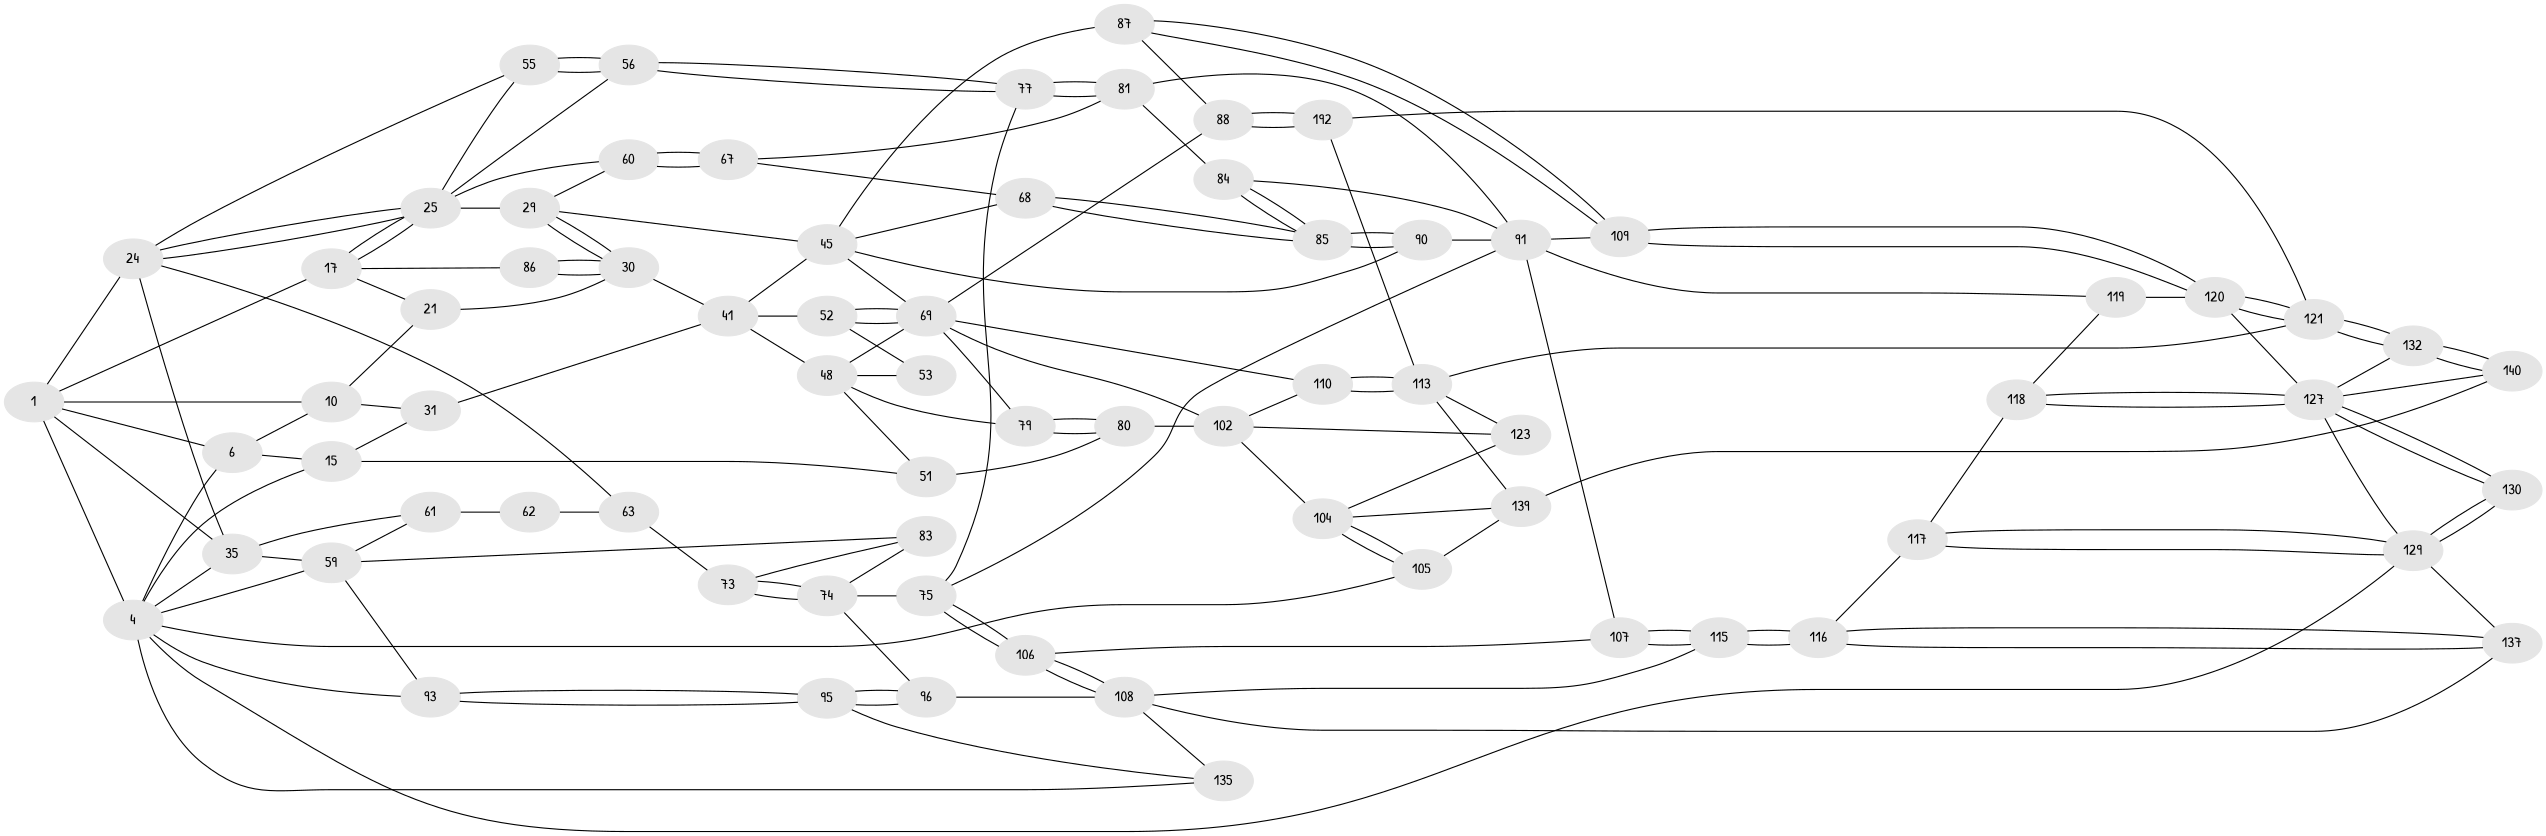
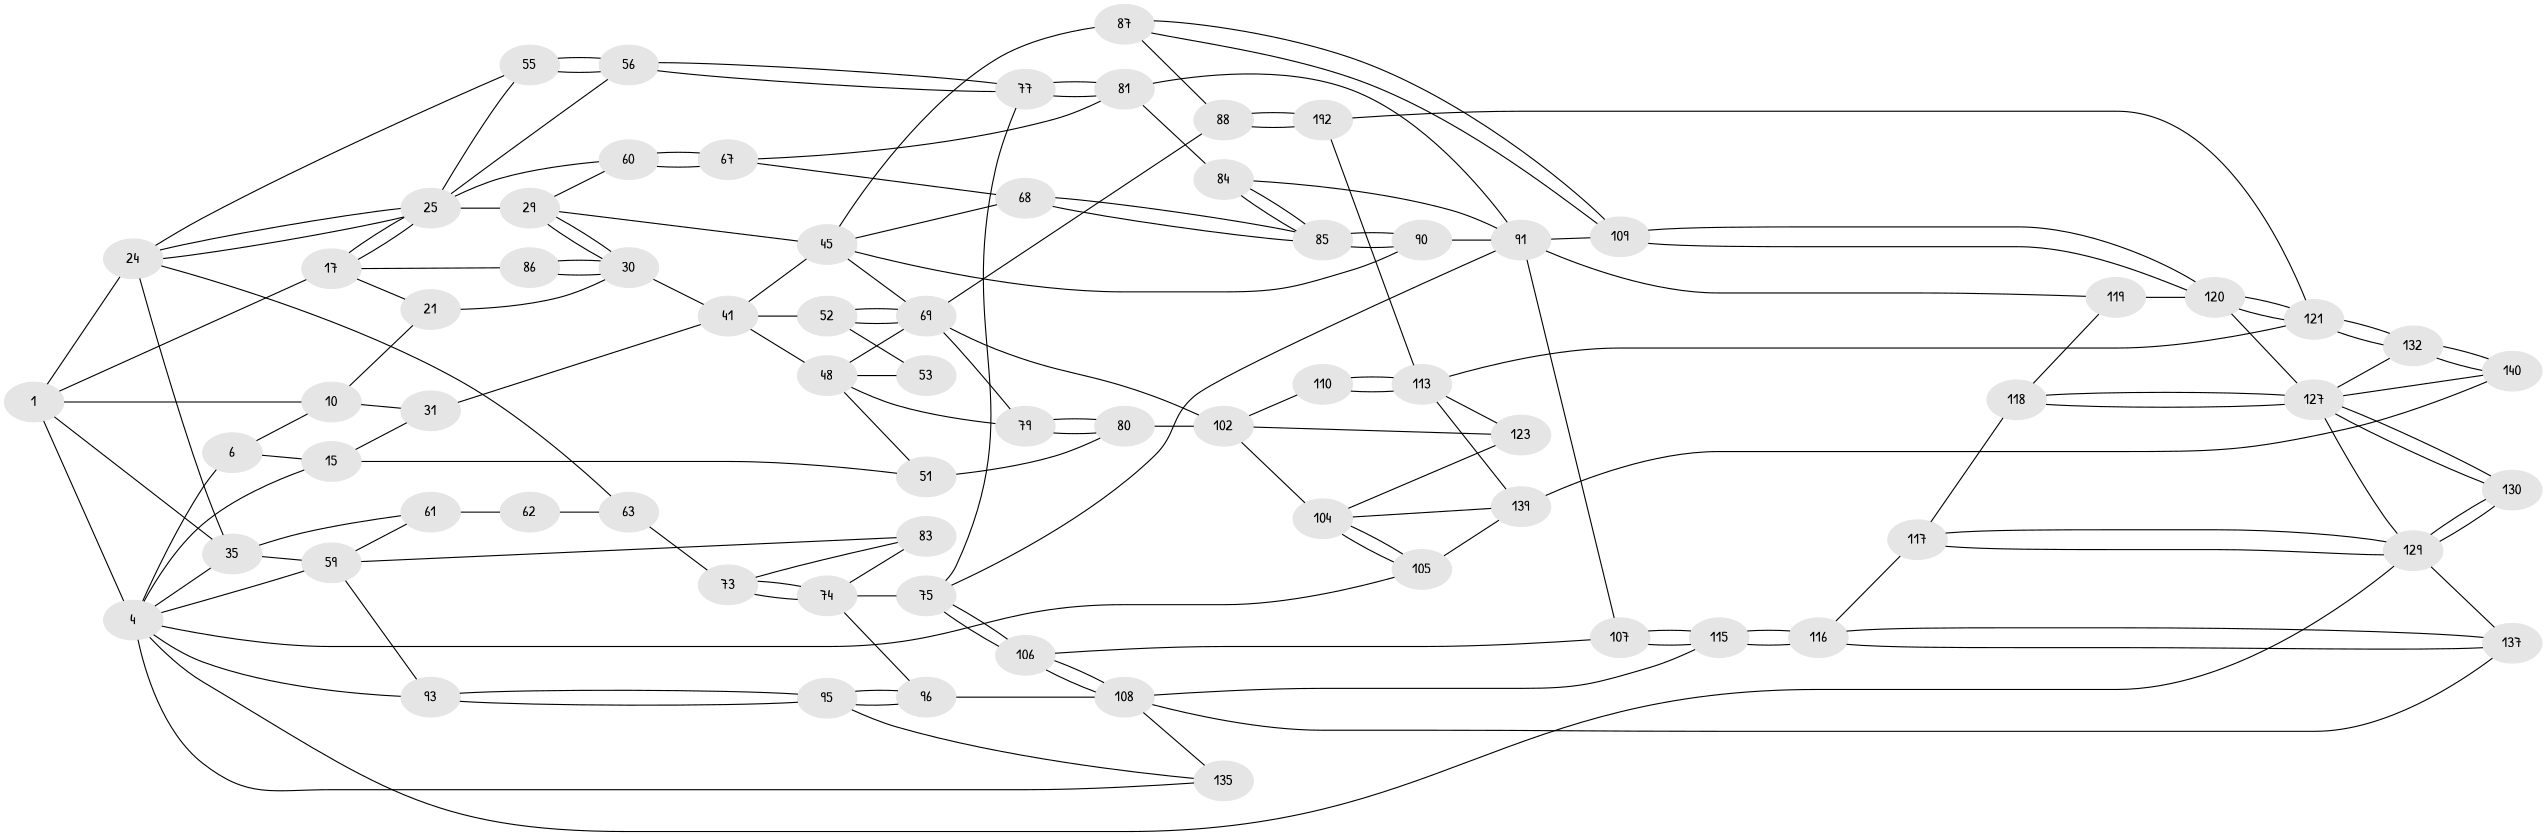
edge "69" -- "110": removed
edge "1" -- "6": removed
